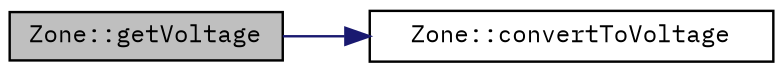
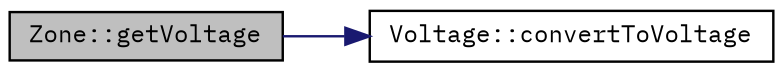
node "Zone::convertToVoltage": label "Zone::convertToVoltage" -> "Voltage::convertToVoltage"
